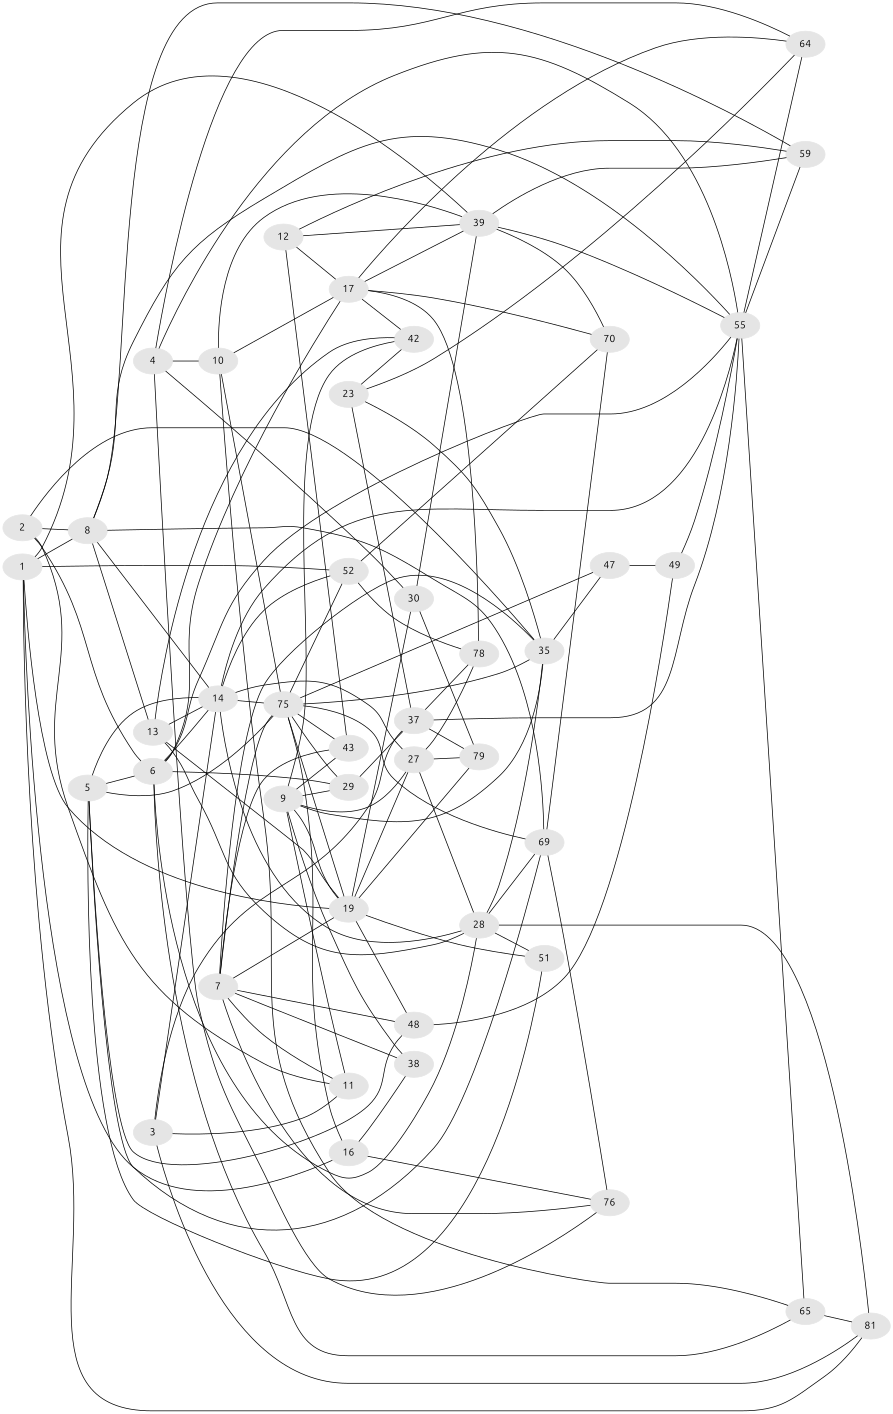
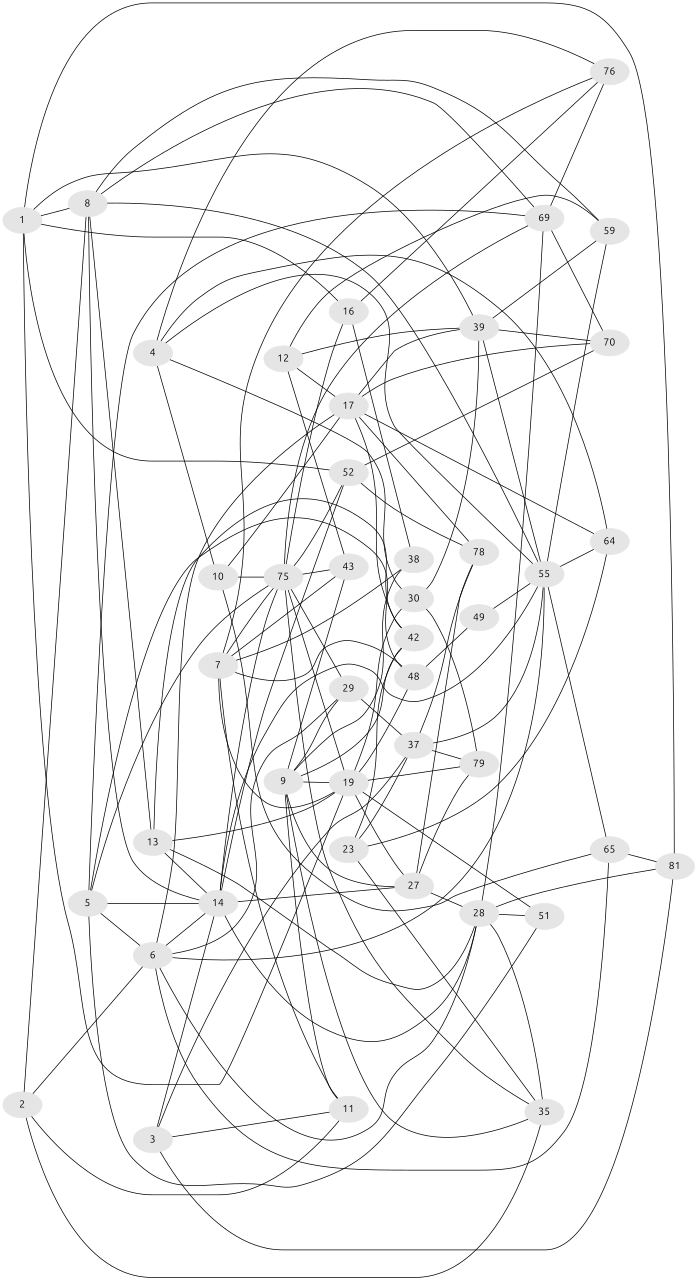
edge "39" -- "10": removed
node "47": removed
edge "35" -- "7": removed
